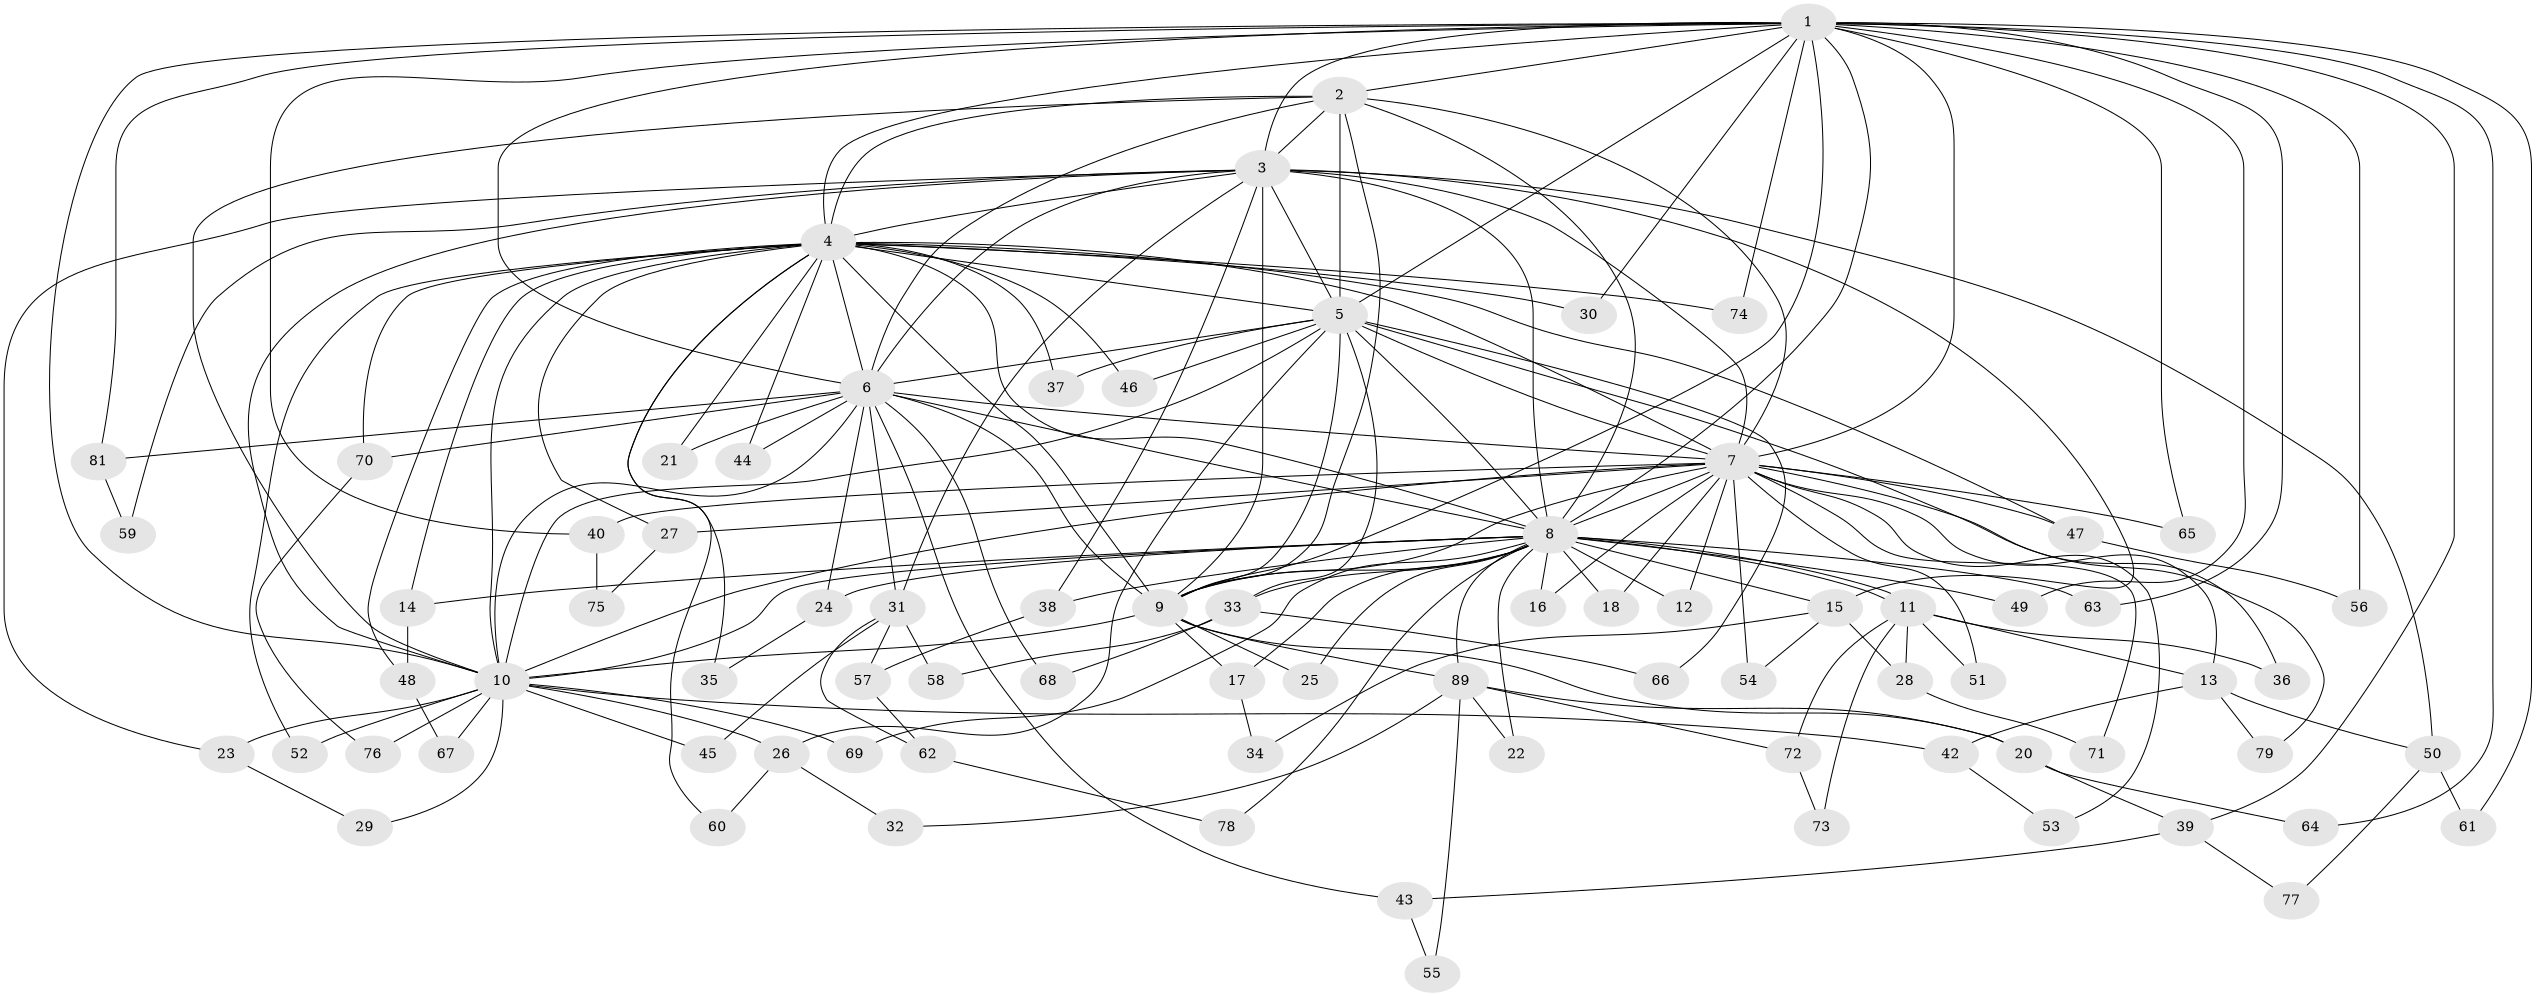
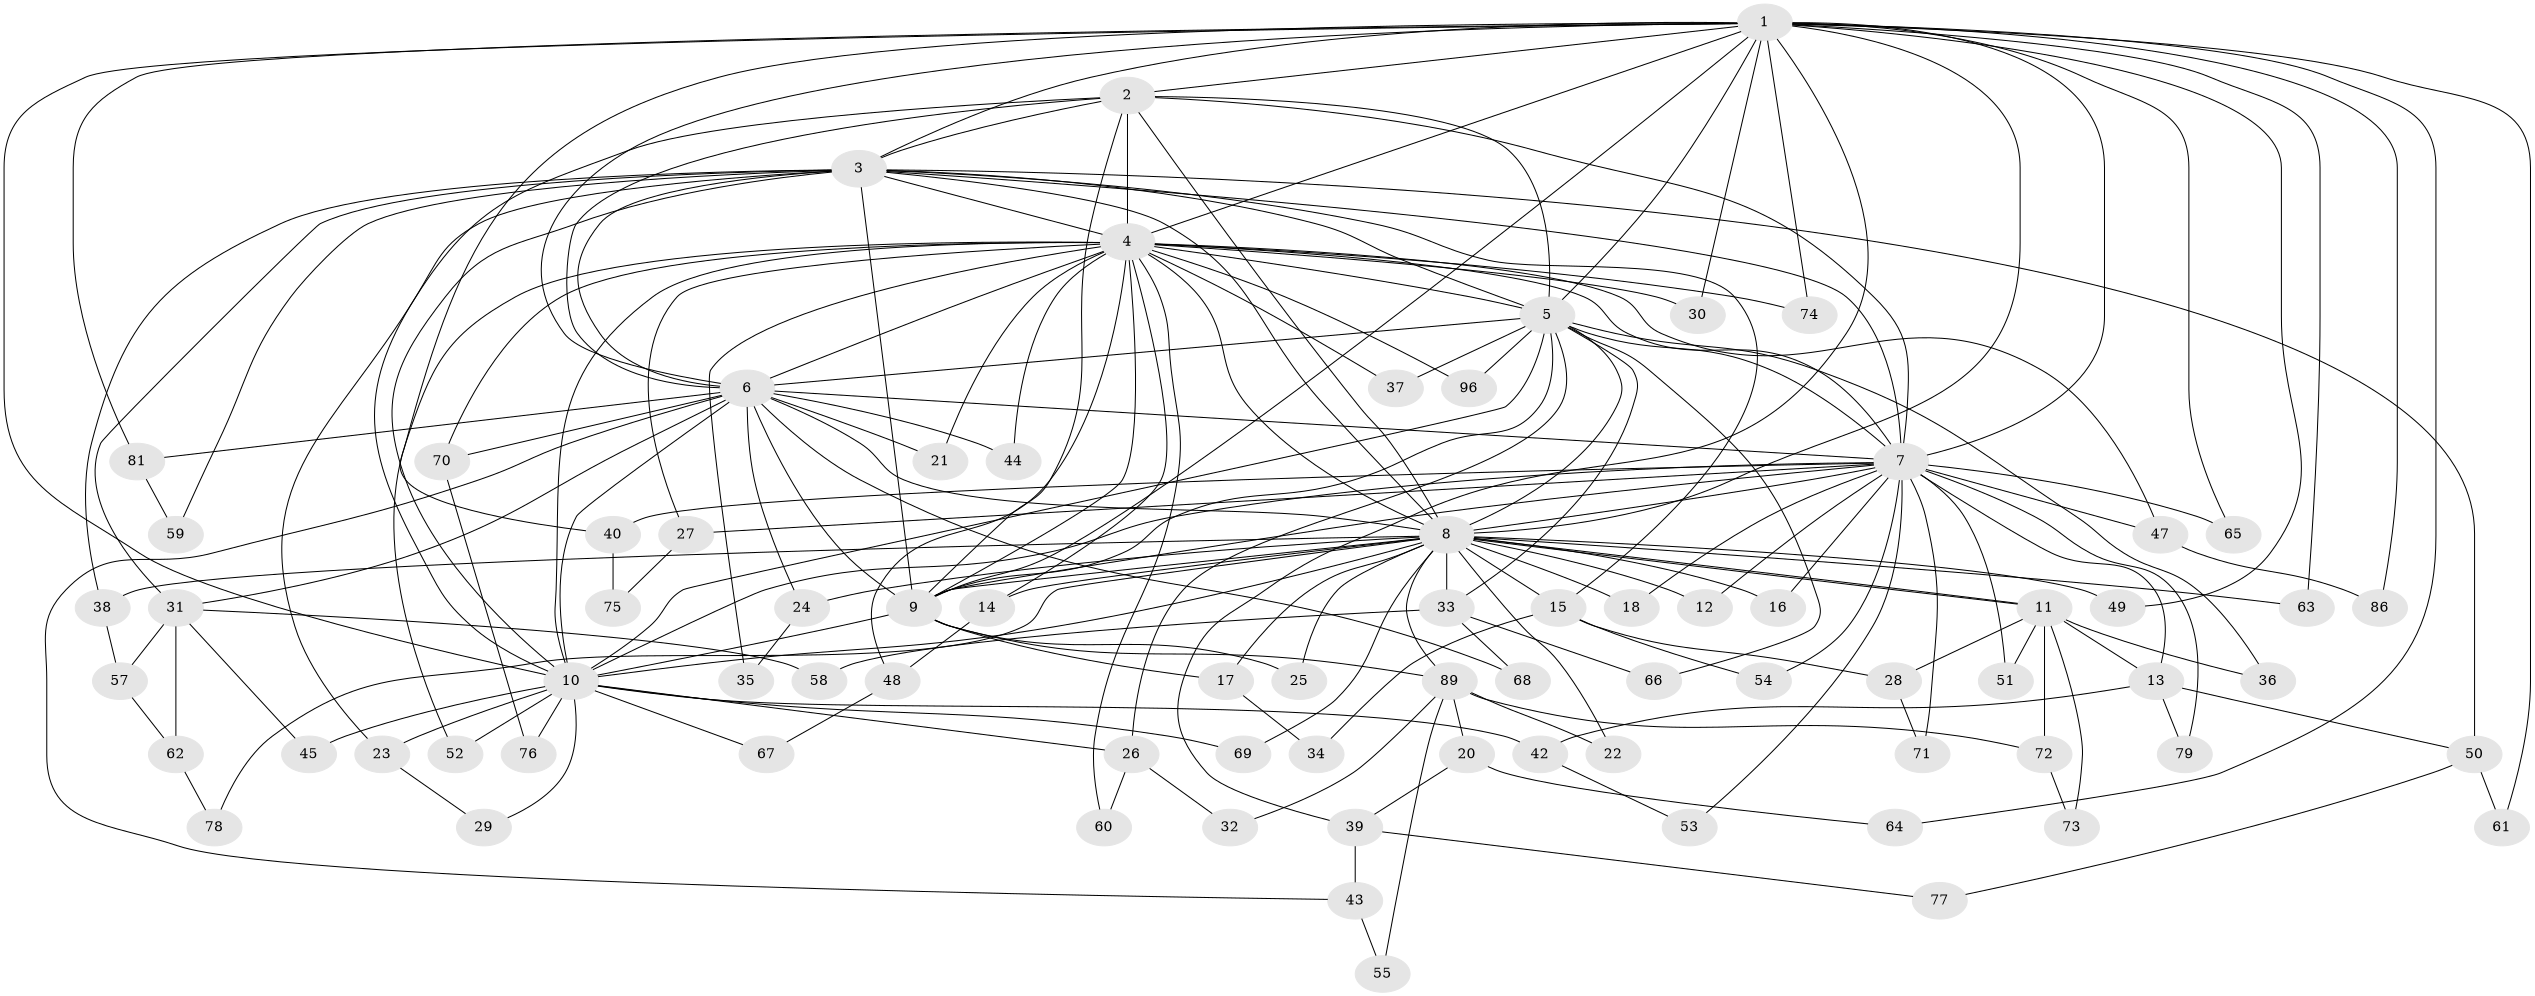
node "46": label "46" -> "96"
node "56": label "56" -> "86"
edge "9" -- "20": removed
